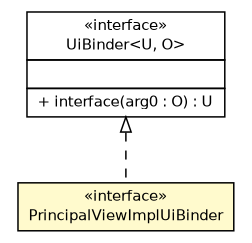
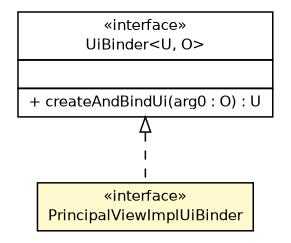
node "UiBinder<U, O>": text "+ interface(arg0 : O) : U" -> "+ createAndBindUi(arg0 : O) : U"
